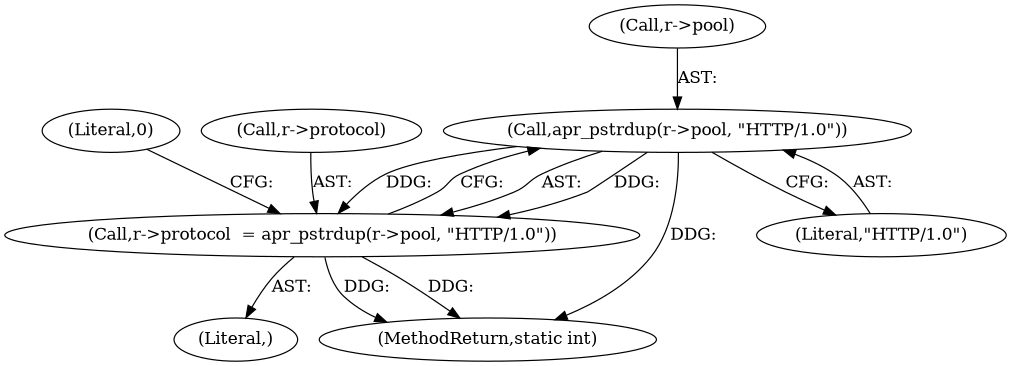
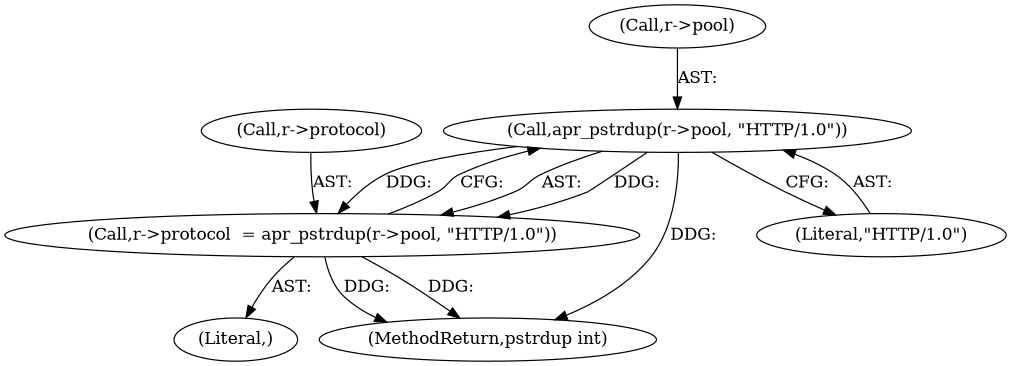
node "(Literal,0)": removed
node "(MethodReturn,static int)": label "(MethodReturn,static int)" -> "(MethodReturn,pstrdup int)"
